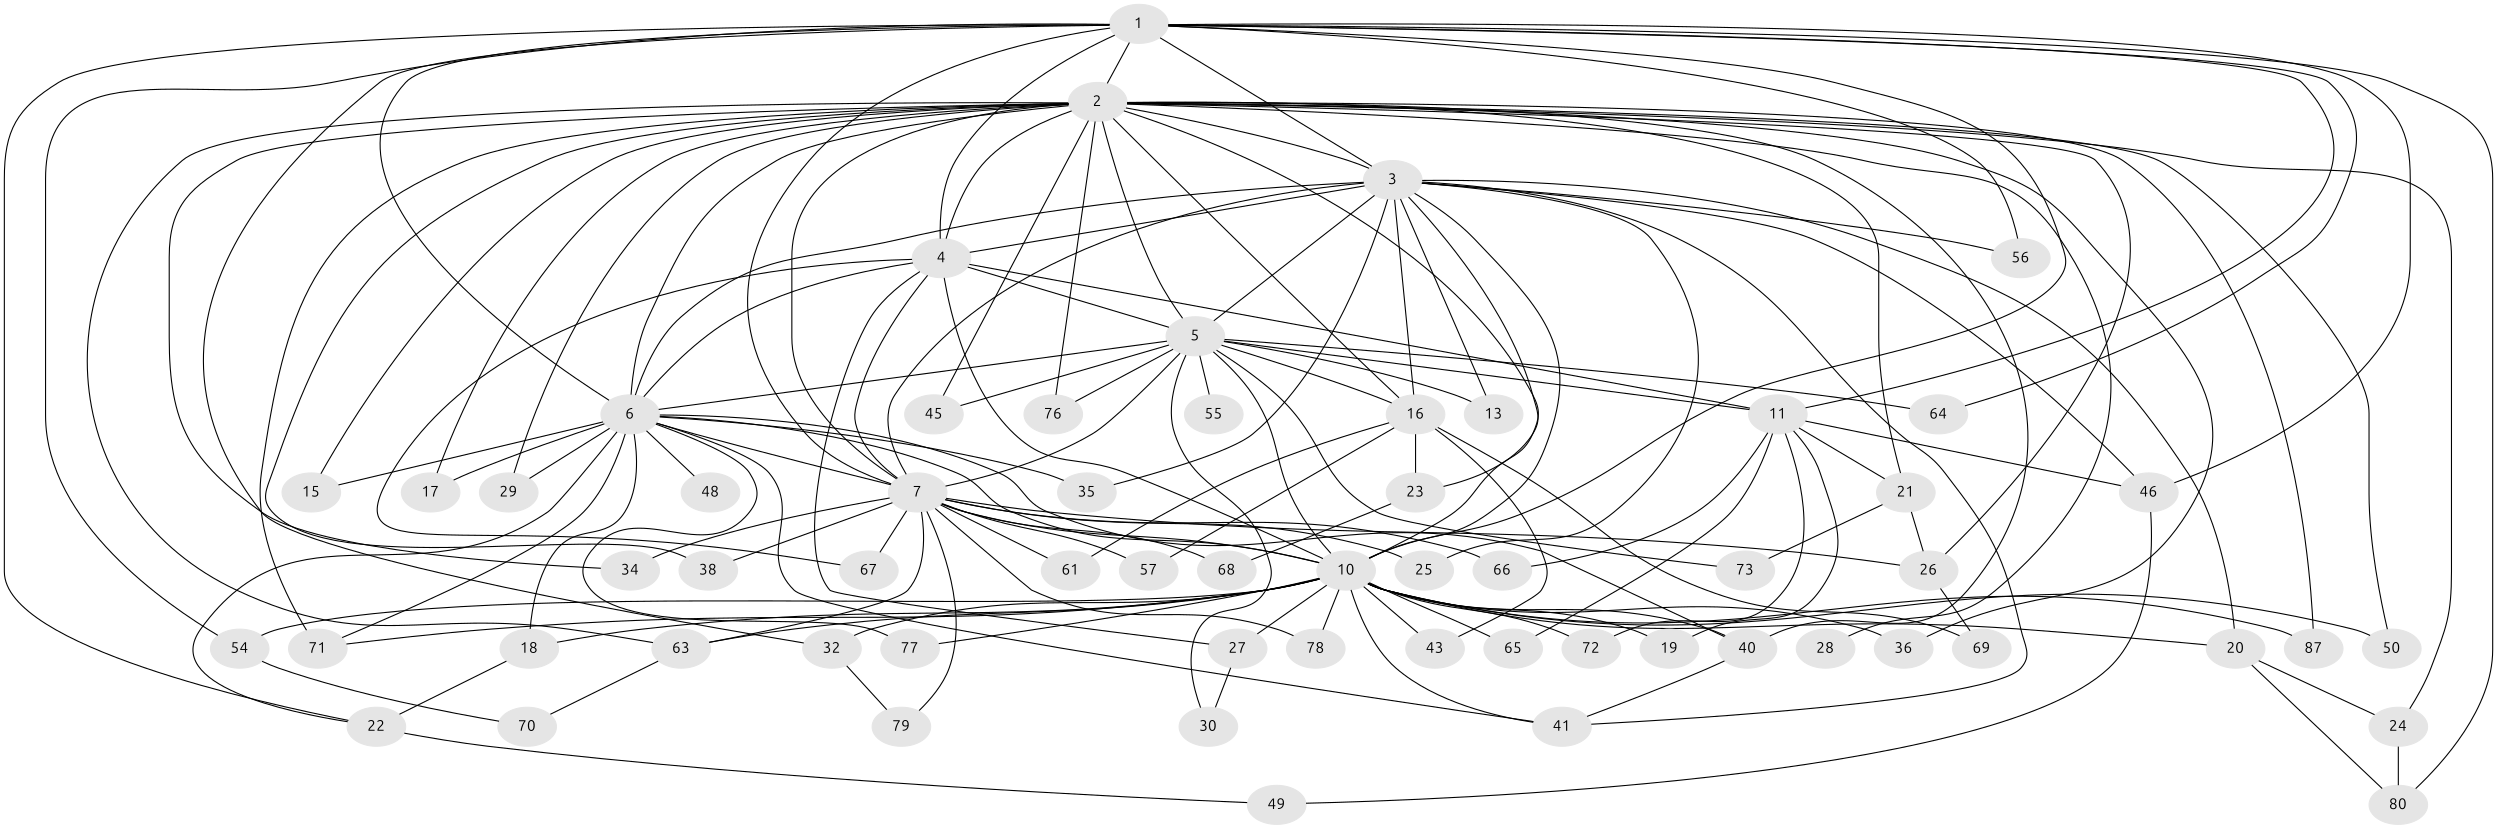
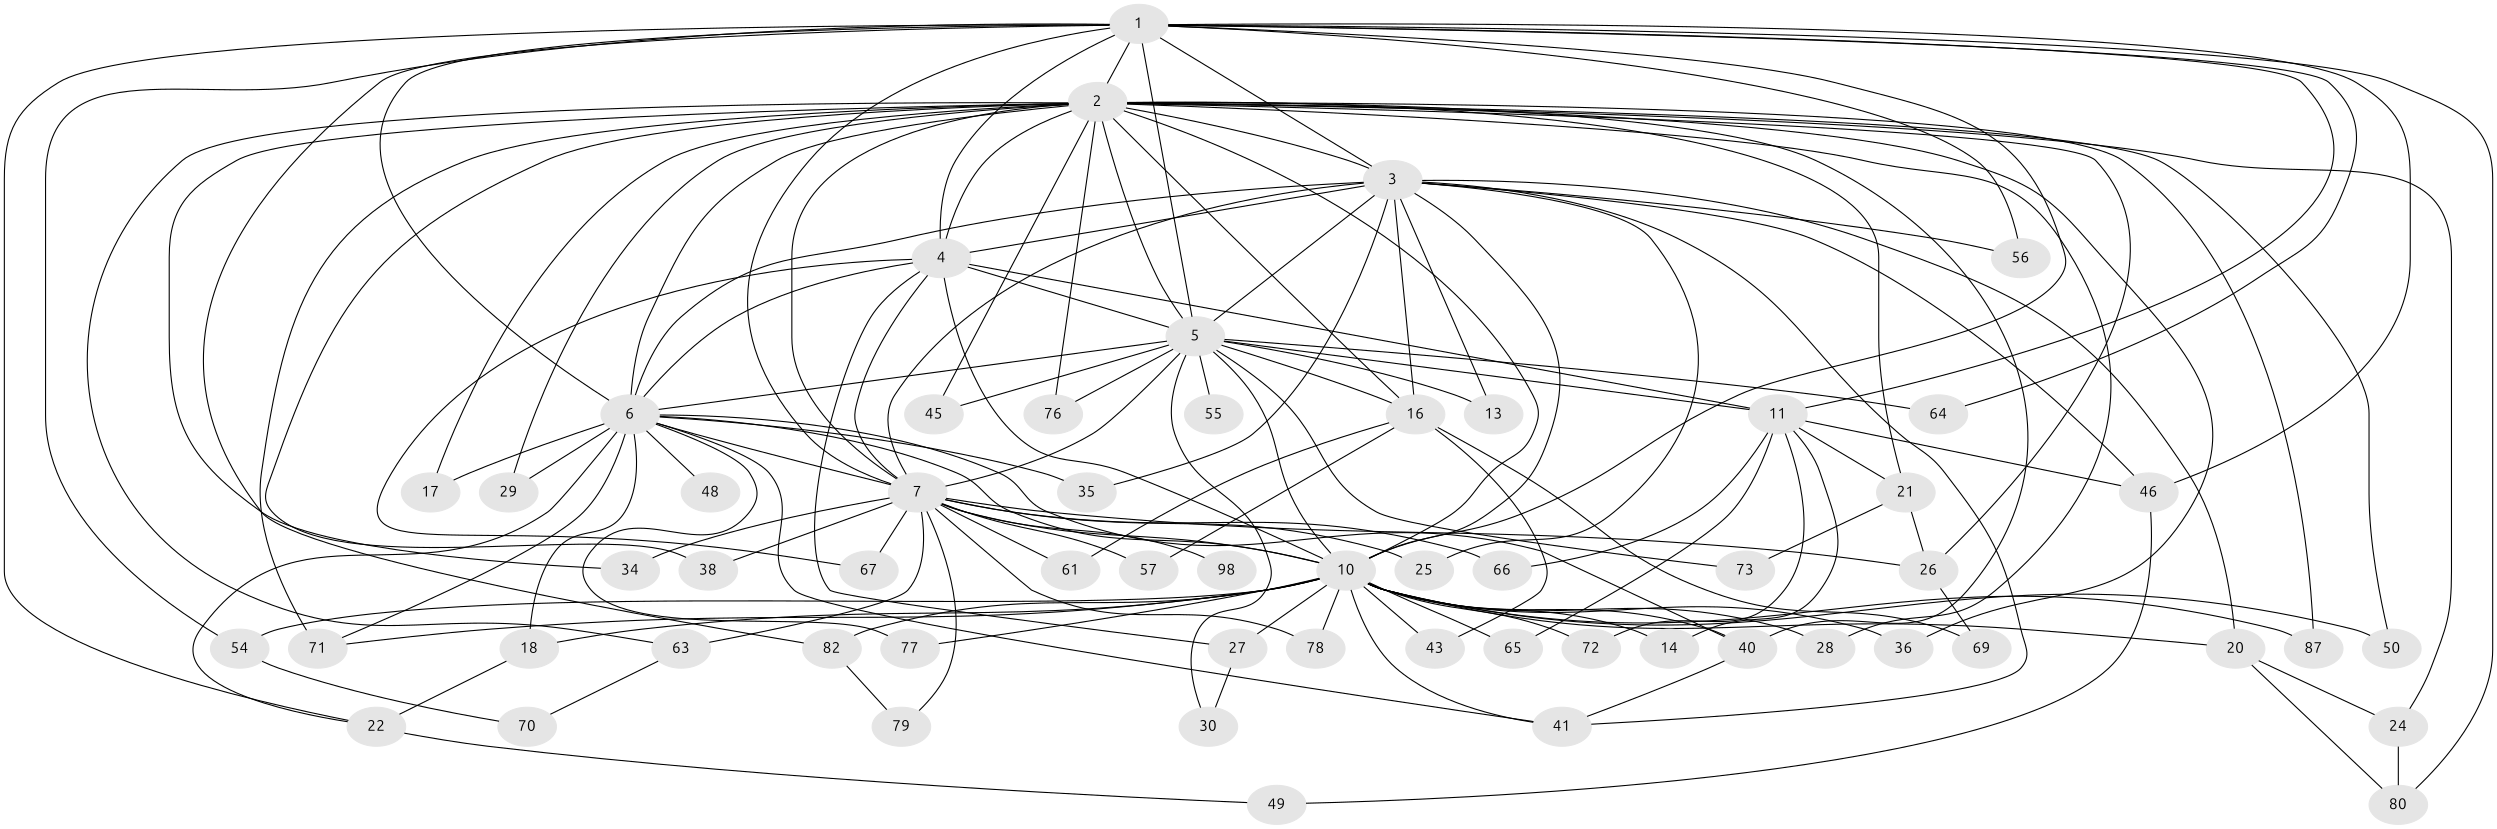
edge "1" -- "5": added
node "15": removed
node "23": removed
node "68": label "68" -> "98"
edge "10" -- "63": now "10" -- "28"
node "32": label "32" -> "82"
node "19": label "19" -> "14"
